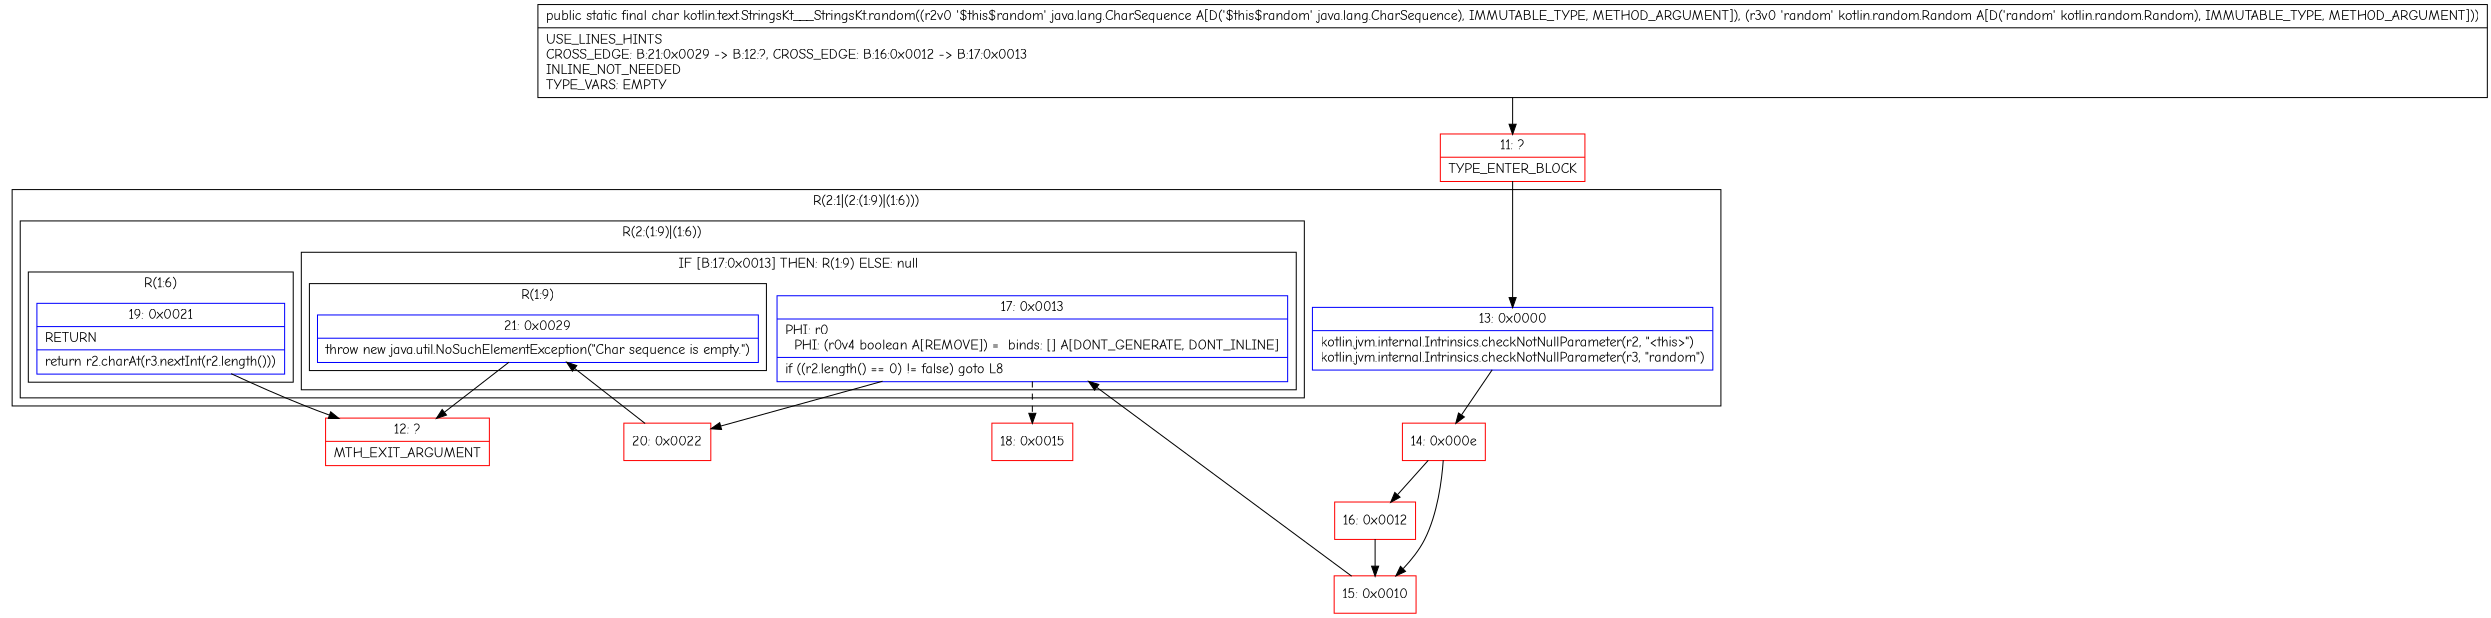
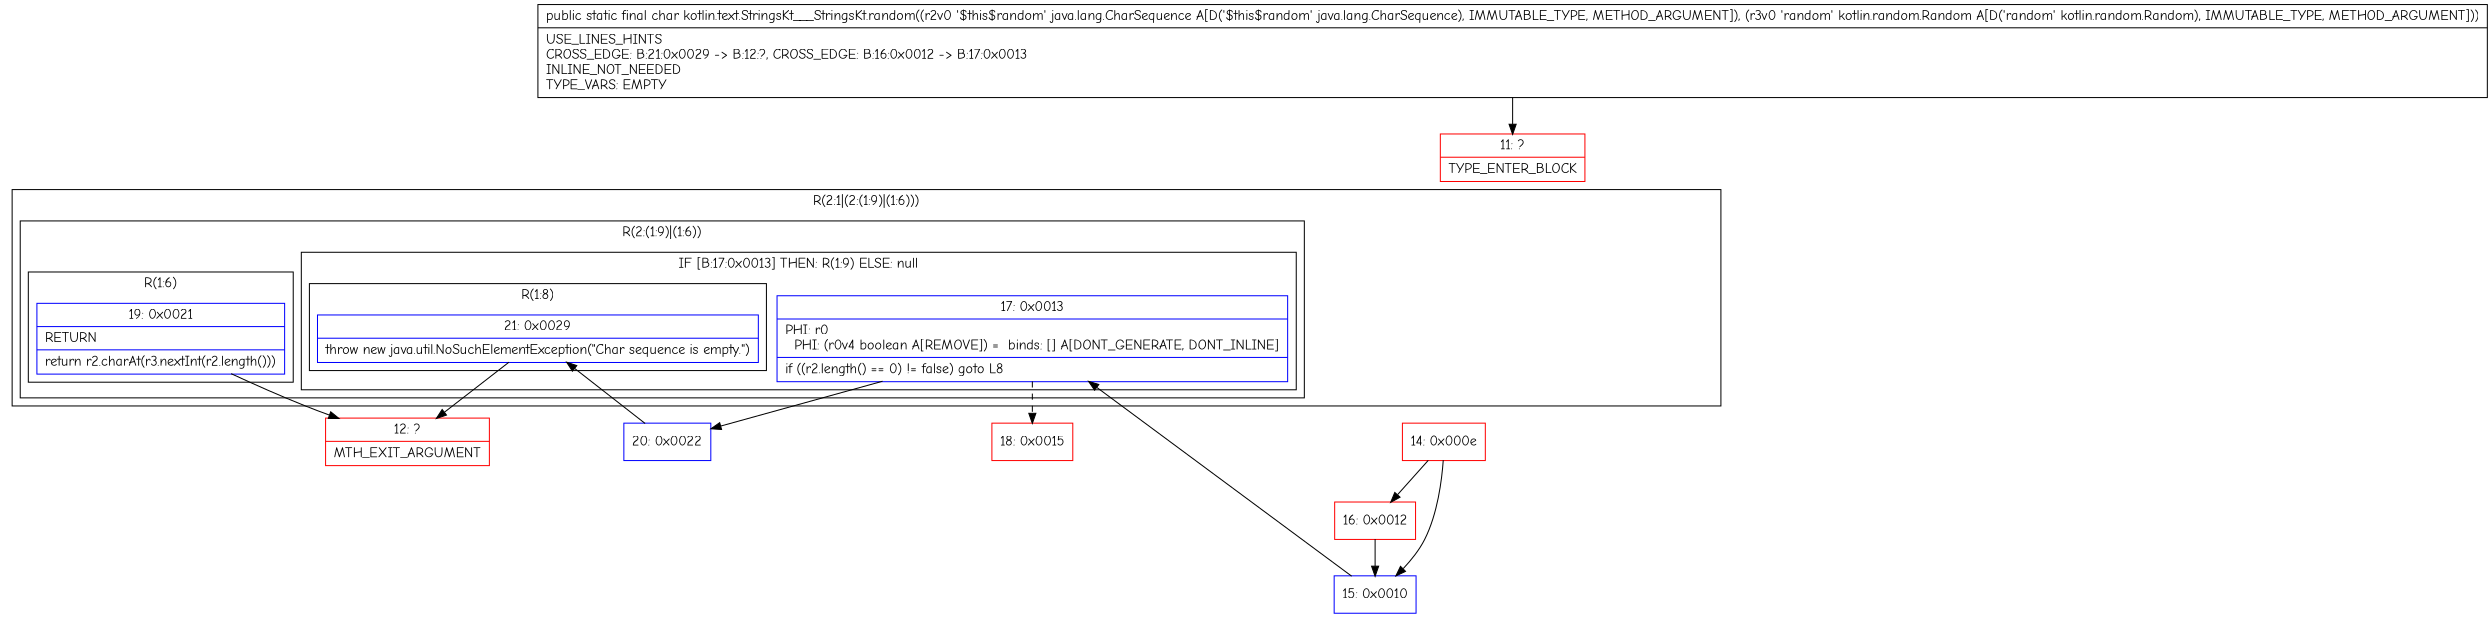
cluster "R(1:9)": label "R(1:9)" -> "R(1:8)"
node "13: 0x0000": removed
node "20: 0x0022": color red -> blue
node "15: 0x0010": color red -> blue
